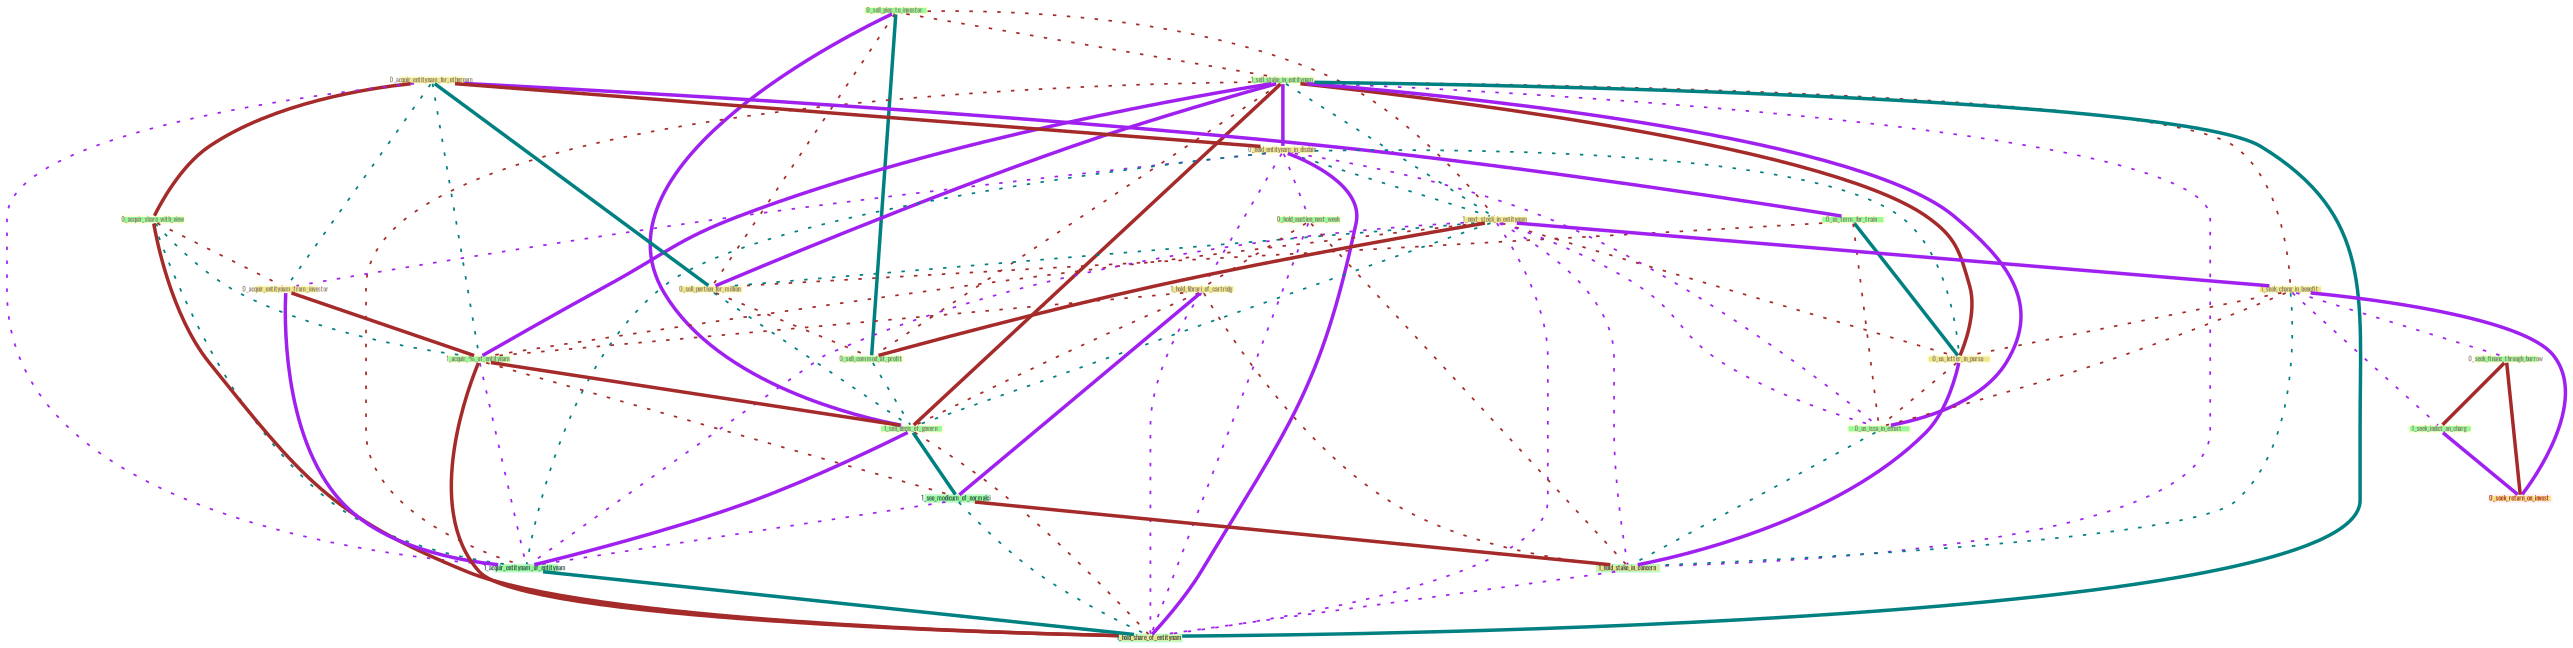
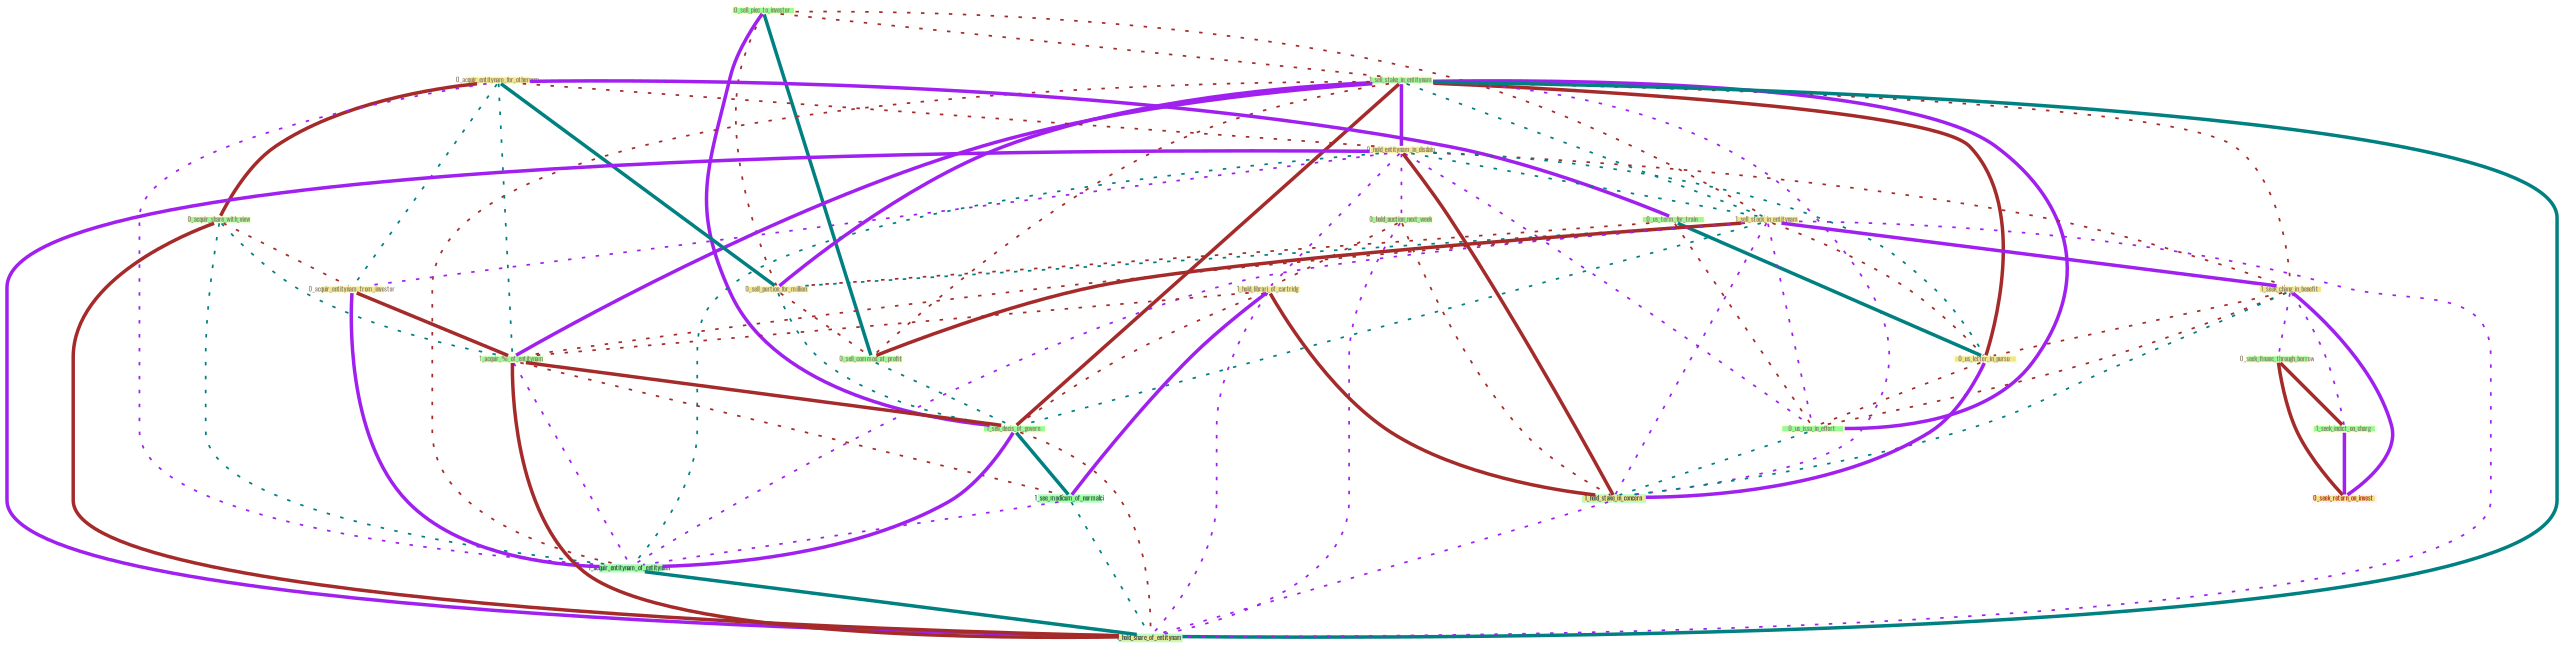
edge "0_acquir_entitynam_for_othernum" -- "0_hold_entitynam_in_disdain": style bold -> dotted
edge "0_hold_entitynam_in_disdain" -- "1_seek_chang_in_benefit": added
node "1_next_stock_in_entitynam": label "1_next_stock_in_entitynam" -> "1_sell_stock_in_entitynam"
edge "1_hold_librari_of_cartridg" -- "1_hold_stake_in_concern": style dotted -> bold
edge "1_see_modicum_of_normalci" -- "1_hold_stake_in_concern": now "0_hold_entitynam_in_disdain" -- "1_hold_stake_in_concern"
